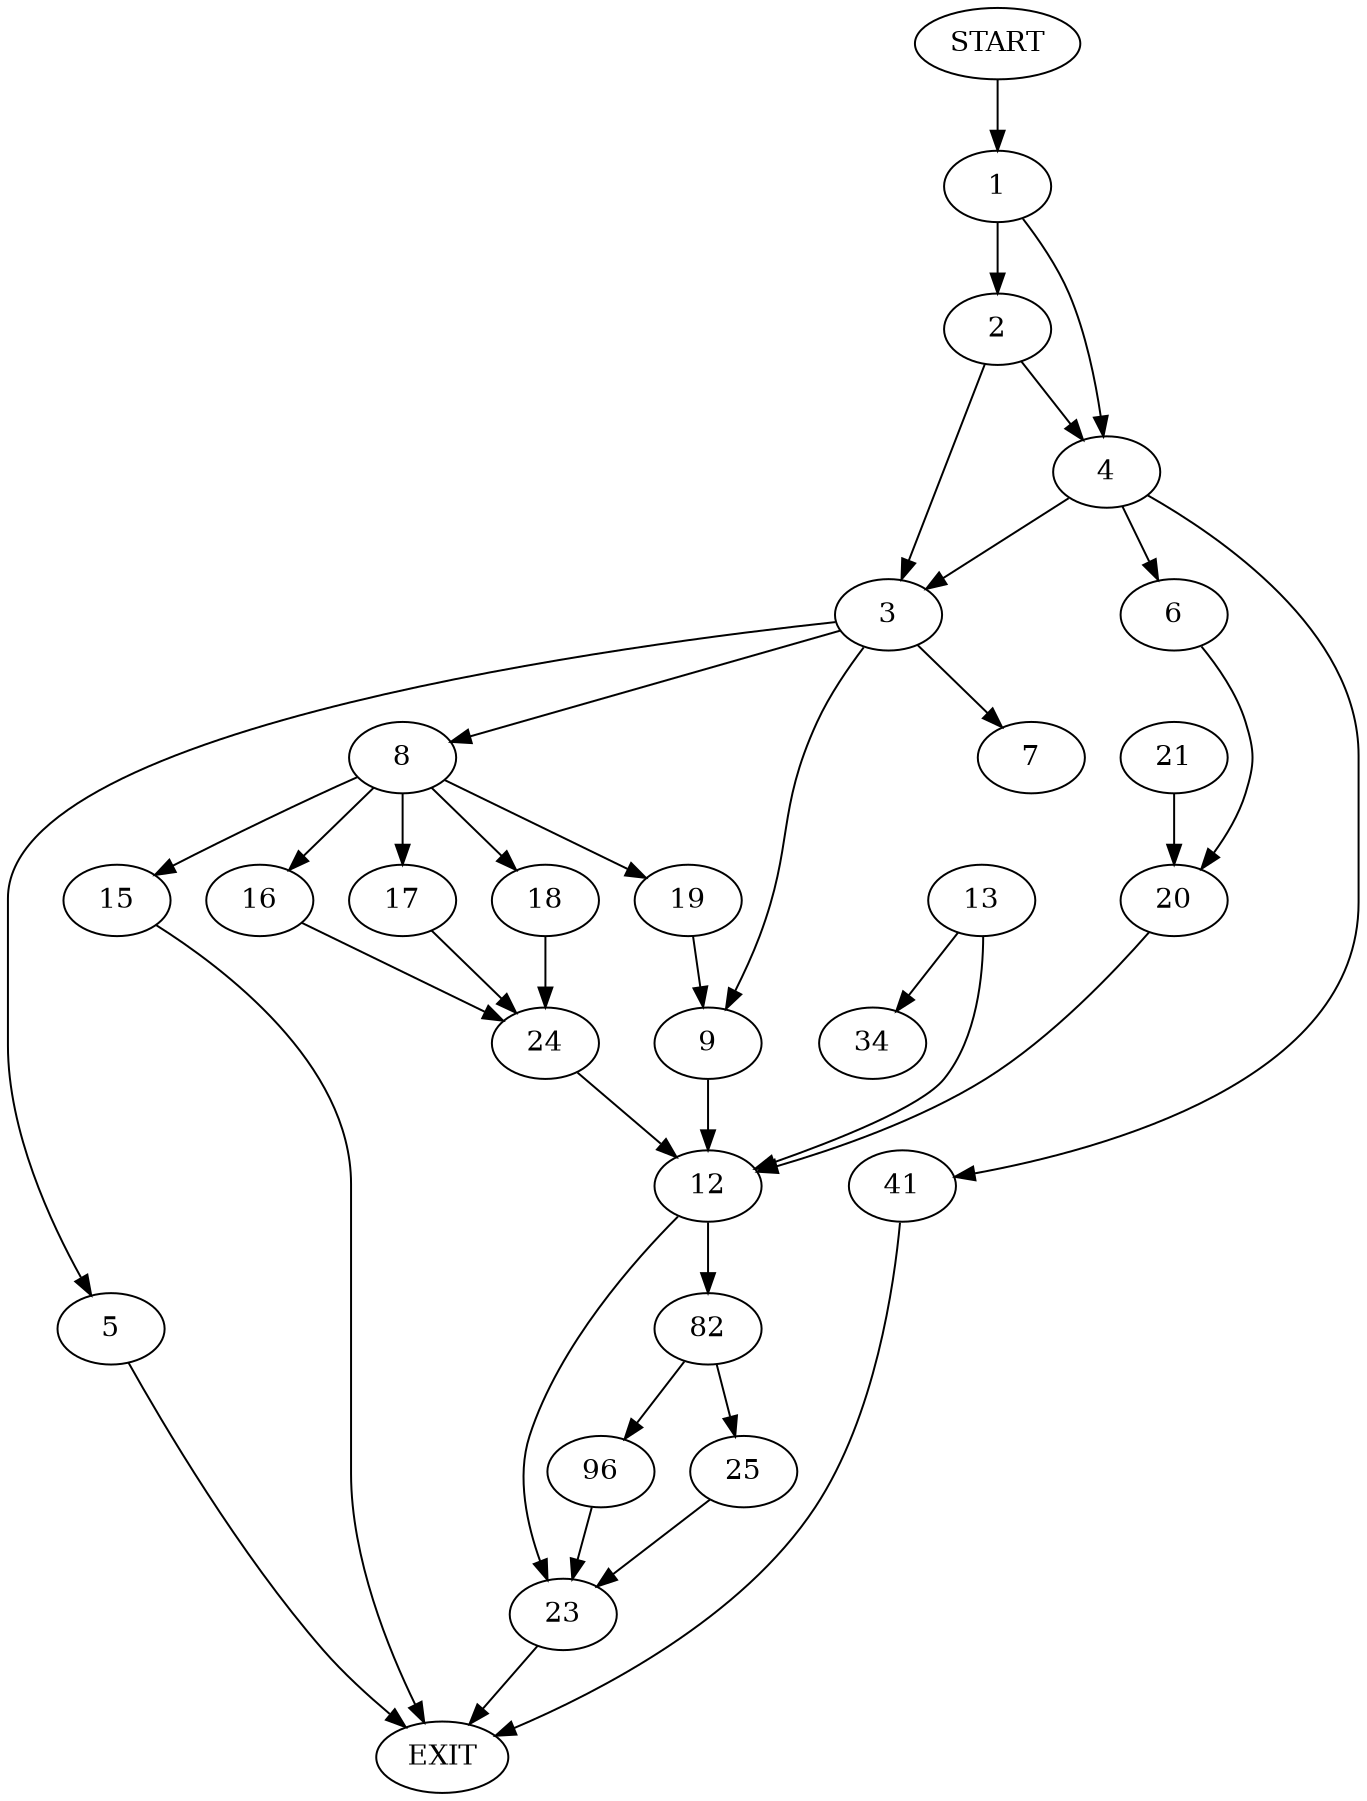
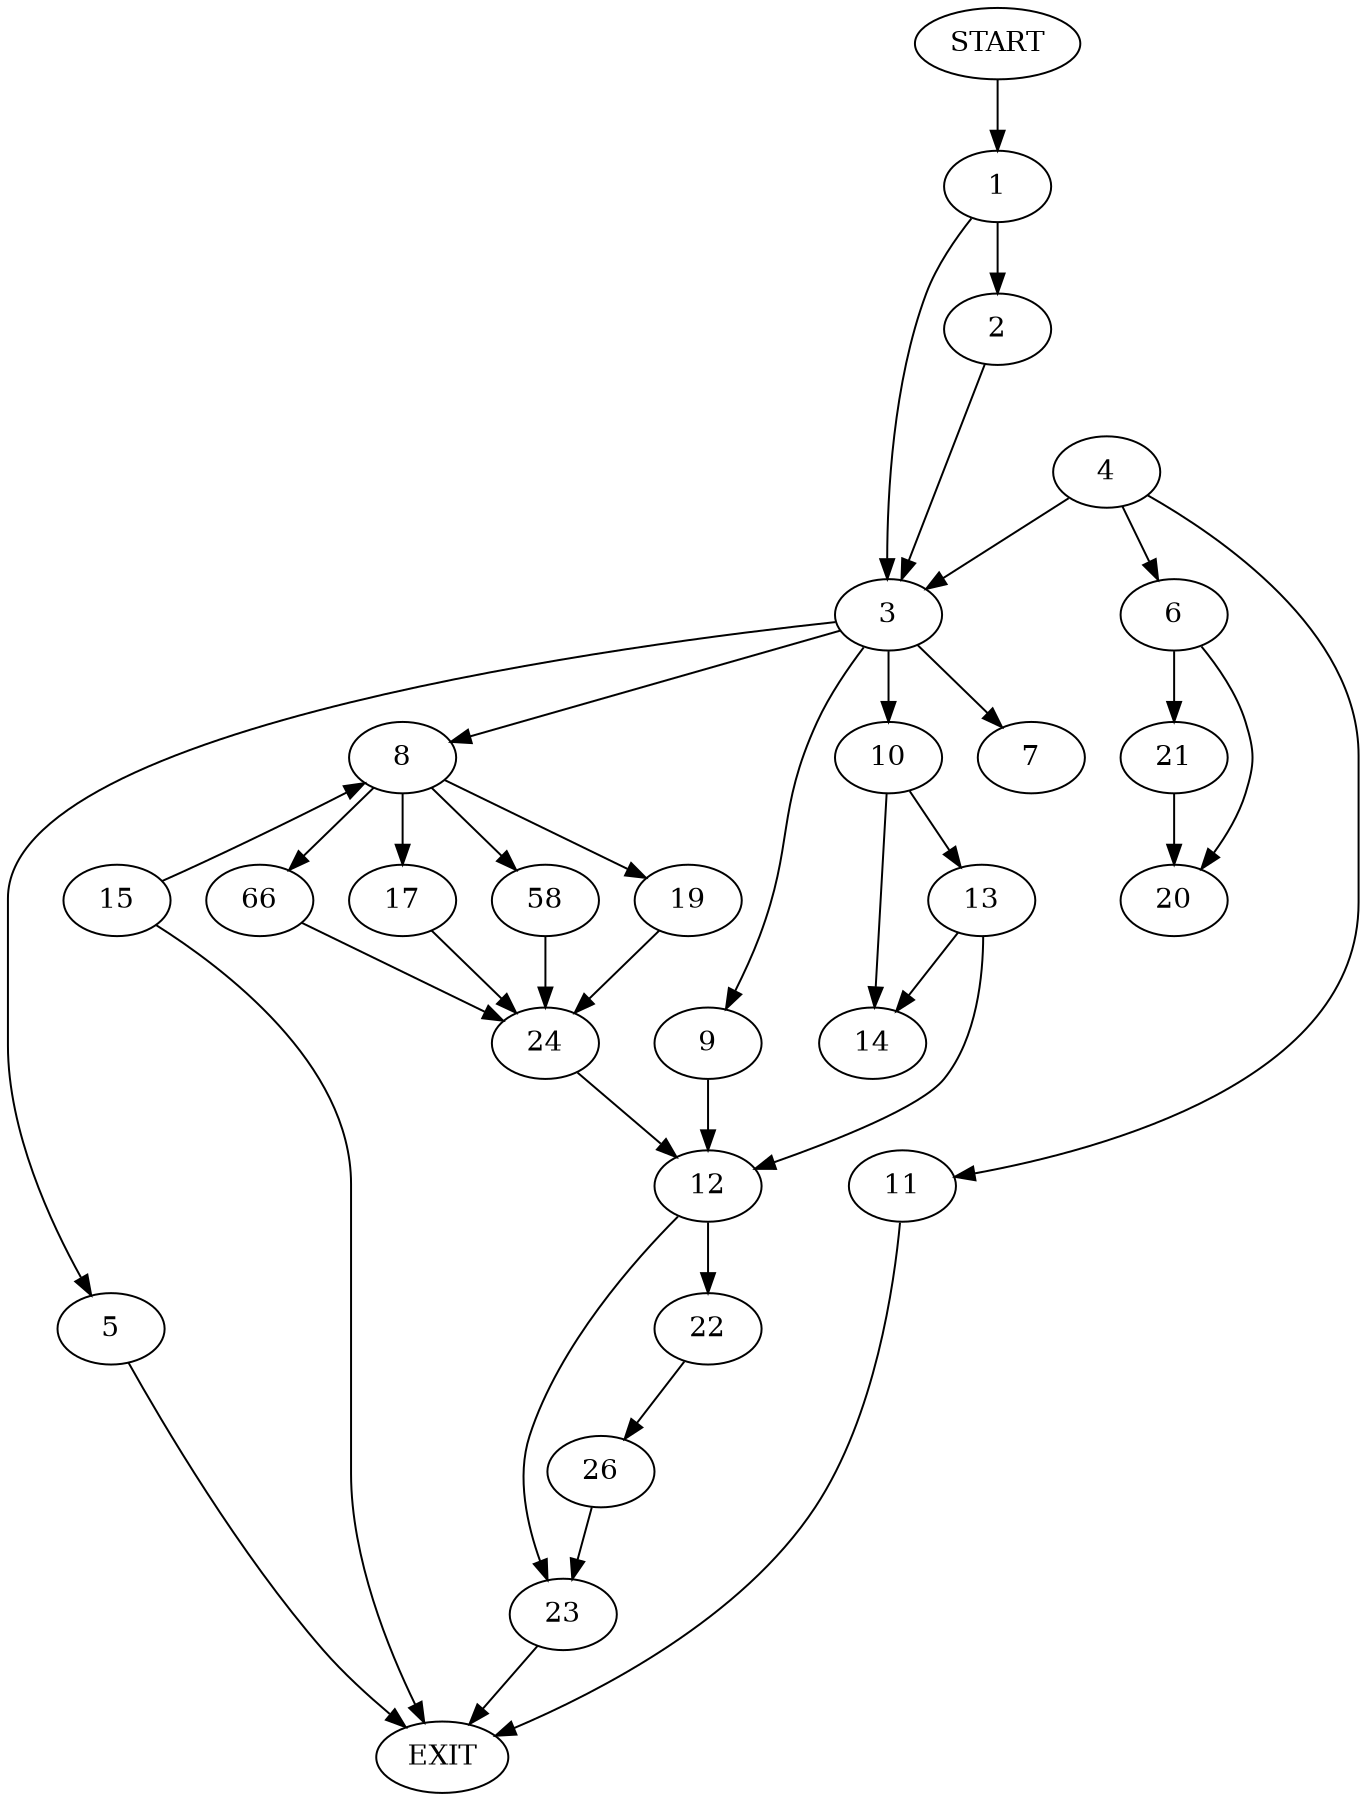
edge "1" -> "4": now "1" -> "3"
edge "2" -> "4": removed
edge "6" -> "21": added
node "10": added
edge "8" -> "15": reversed
node "16": label "16" -> "66"
node "18": label "18" -> "58"
edge "19" -> "9": now "19" -> "24"
node "34": label "34" -> "14"
edge "20" -> "12": removed
node "41": label "41" -> "11"
node "82": label "82" -> "22"
node "96": label "96" -> "26"
node "25": removed
